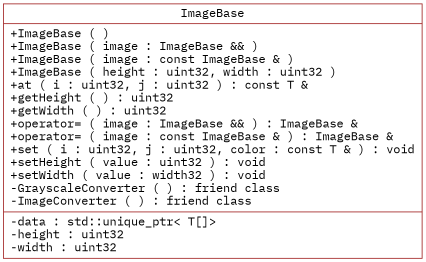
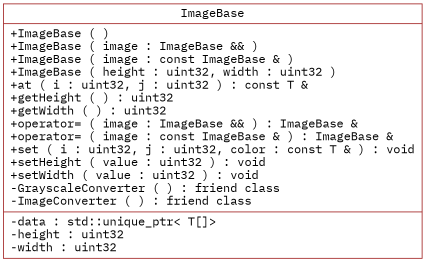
node "ImageBase": text "+setWidth ( value : width32 ) : void" -> "+setWidth ( value : uint32 ) : void"
